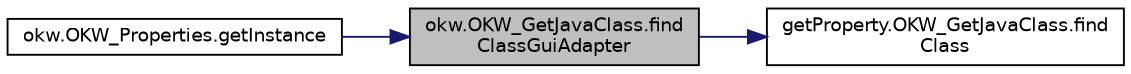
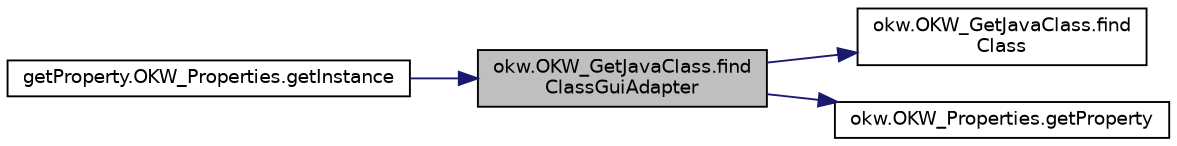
node "okw.OKW_Properties.getInstance": label "okw.OKW_Properties.getInstance" -> "getProperty.OKW_Properties.getInstance"
node "getProperty.OKW_GetJavaClass.find Class": label "getProperty.OKW_GetJavaClass.find Class" -> "okw.OKW_GetJavaClass.find Class"
node "okw.OKW_Properties.getProperty": added
